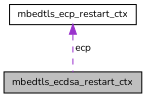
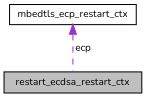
node "mbedtls_ecdsa_restart_ctx": label "mbedtls_ecdsa_restart_ctx" -> "restart_ecdsa_restart_ctx"
